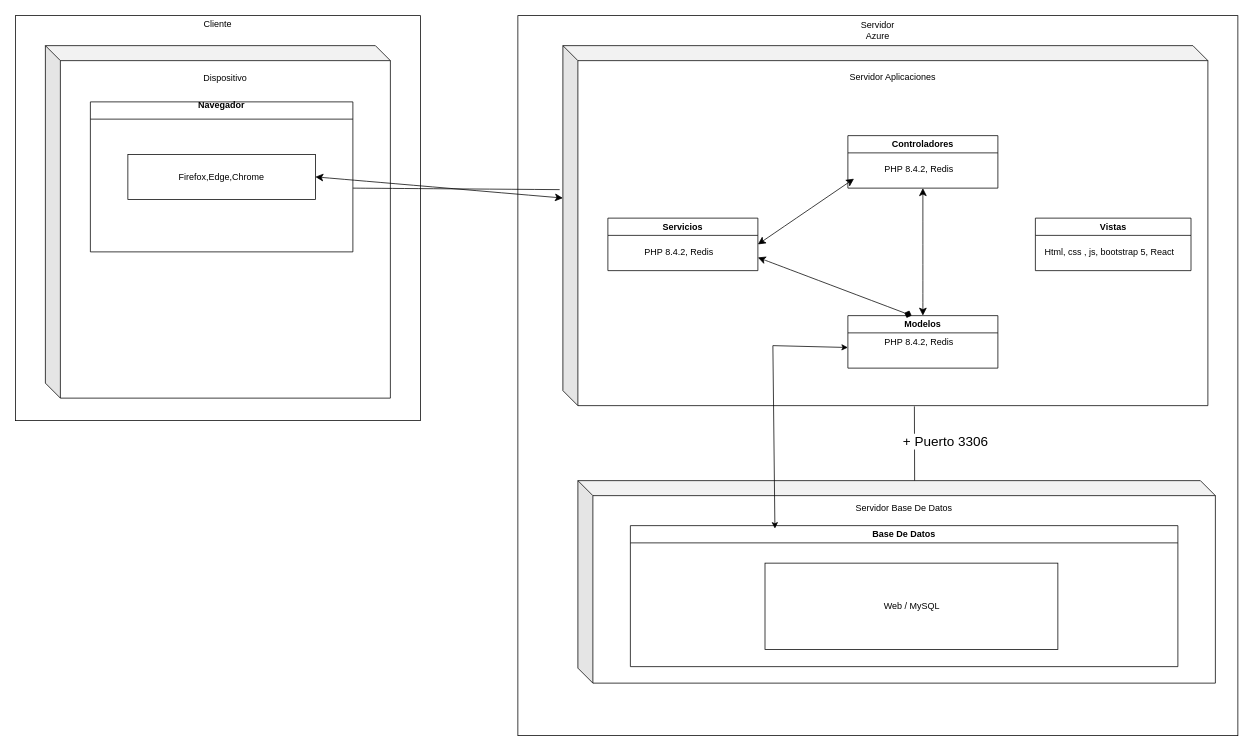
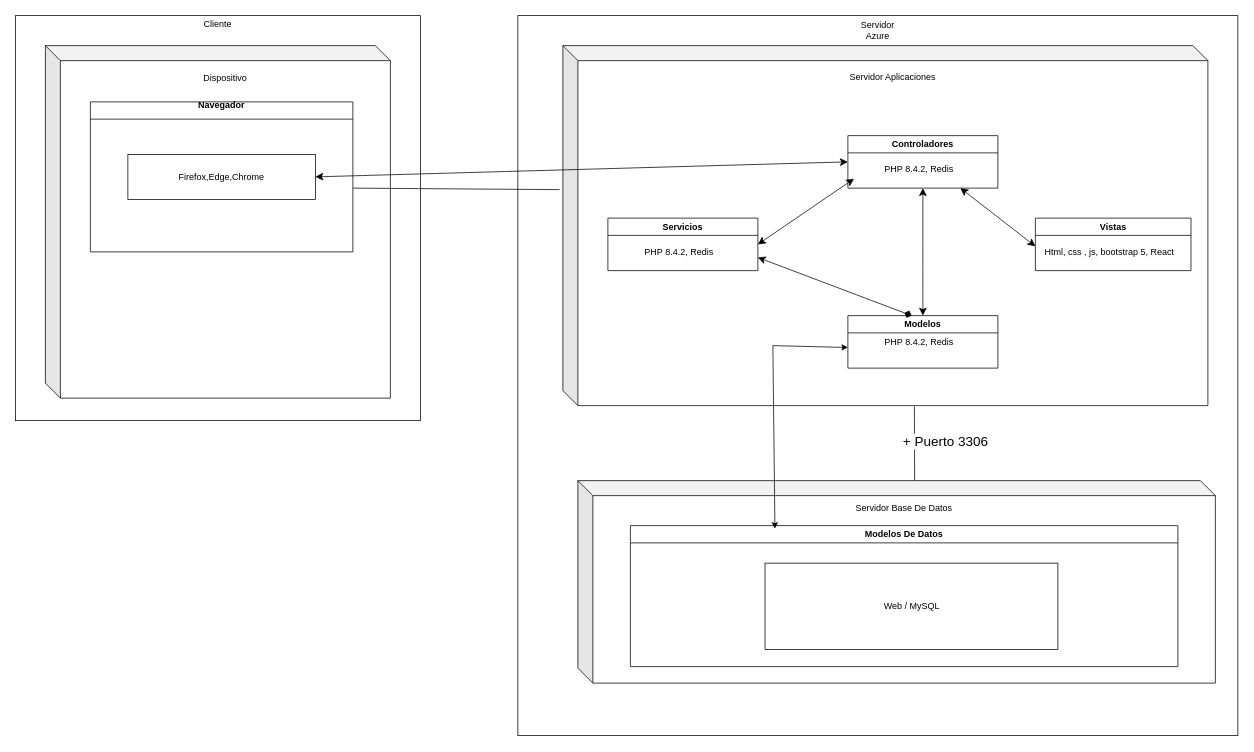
edge "Firefox,Edge,Chrome" -- "Servidor Aplicaciones": now "Firefox,Edge,Chrome" -- "Controladores"
edge "Controladores" -- "Html, css , js, bootstrap 5, React": added
node "Base De Datos": label "Base De Datos" -> "Modelos De Datos"
